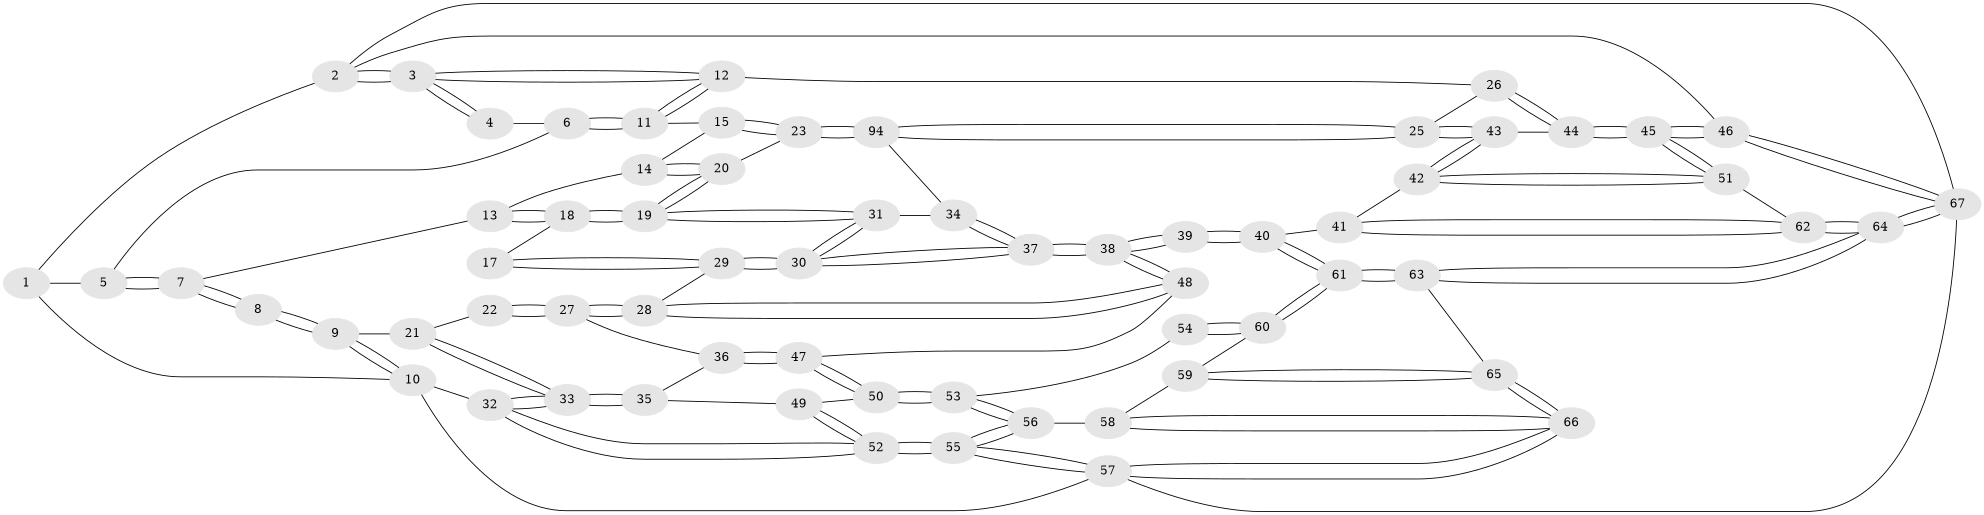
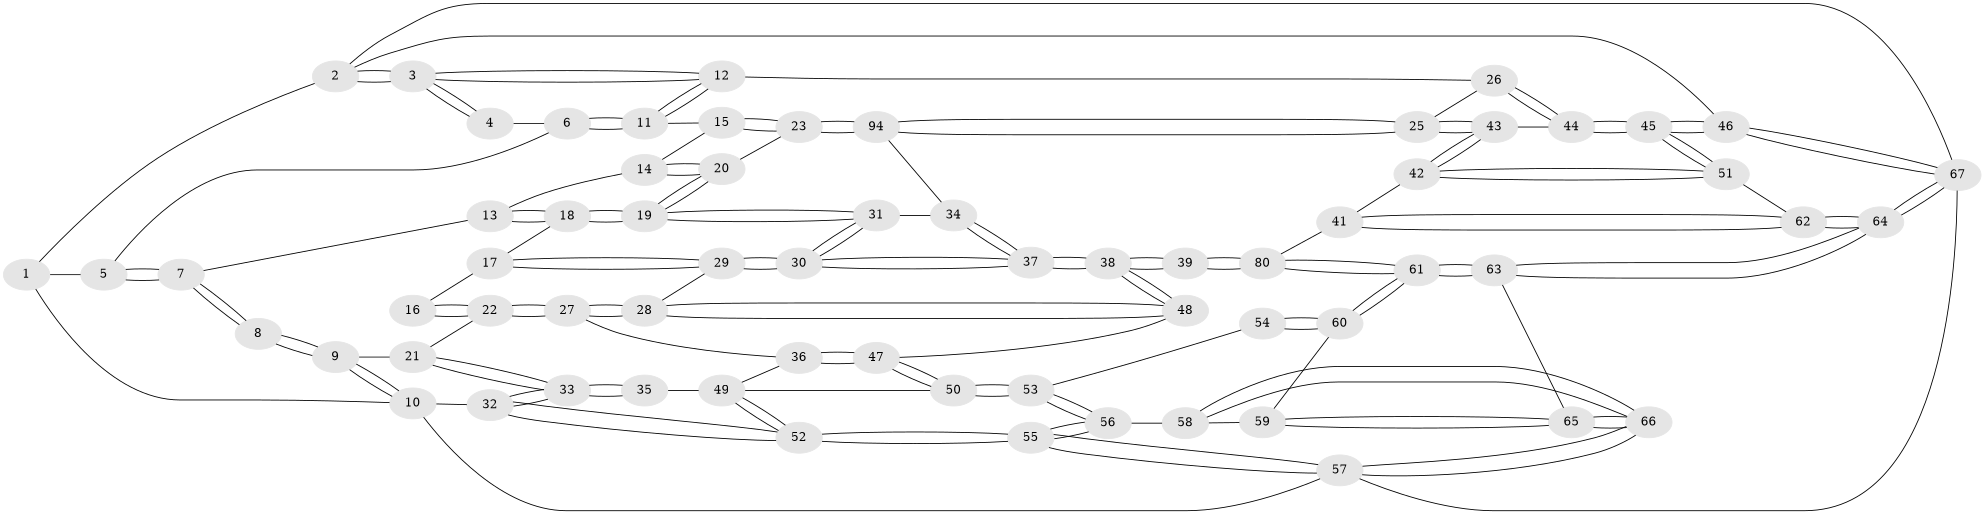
node "40": label "40" -> "80"
node "16": added
edge "36" -- "35": now "36" -- "49"
